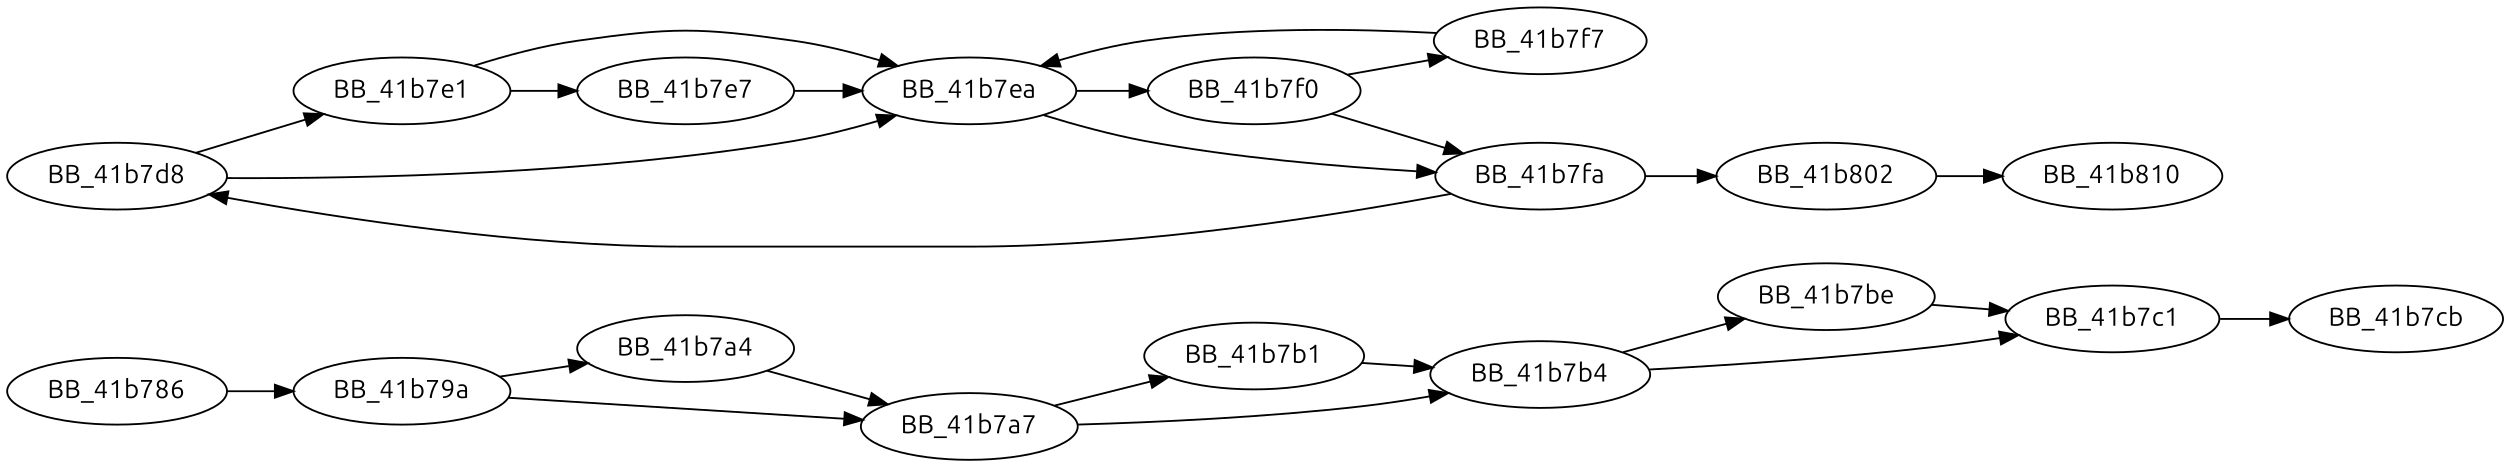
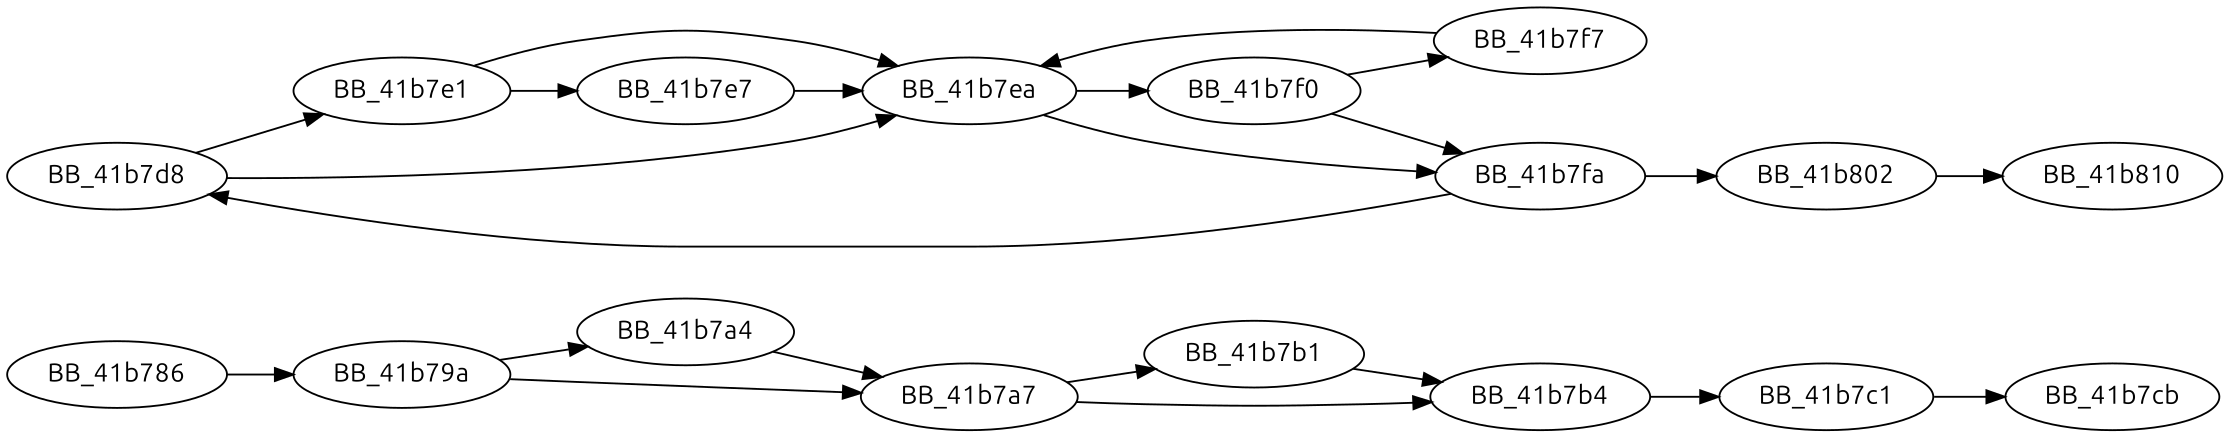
node "BB_41b7be": removed
